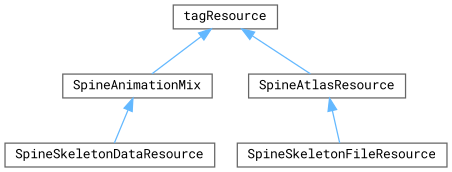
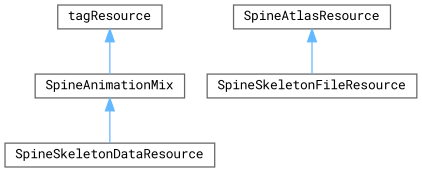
edge "SpineAtlasResource" -> "tagResource": removed
